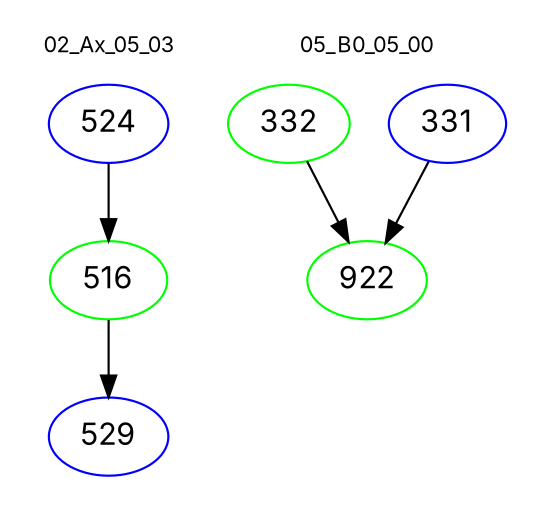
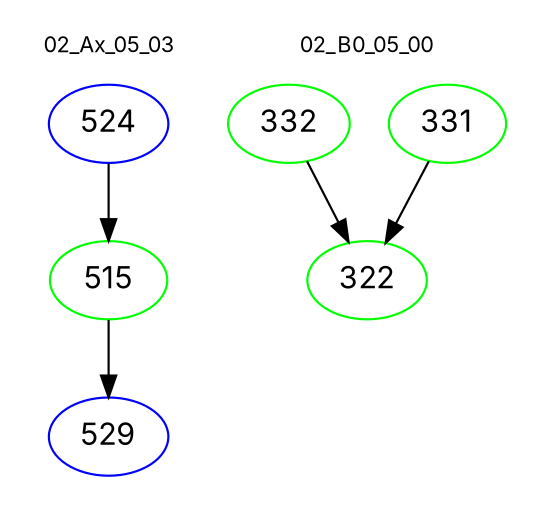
cluster "05_B0_05_00": label "05_B0_05_00" -> "02_B0_05_00"
node "331": color blue -> green
node "516": label "516" -> "515"
node "922": label "922" -> "322"
